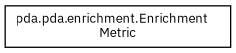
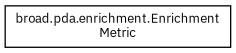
node "pda.pda.enrichment.Enrichment Metric": label "pda.pda.enrichment.Enrichment Metric" -> "broad.pda.enrichment.Enrichment Metric"
